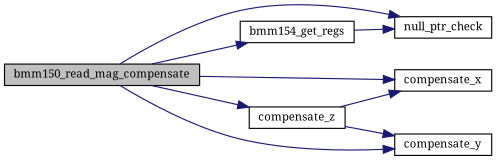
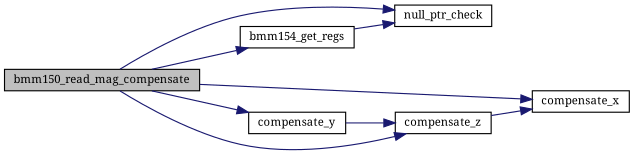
edge "compensate_z" -> "compensate_y": reversed
